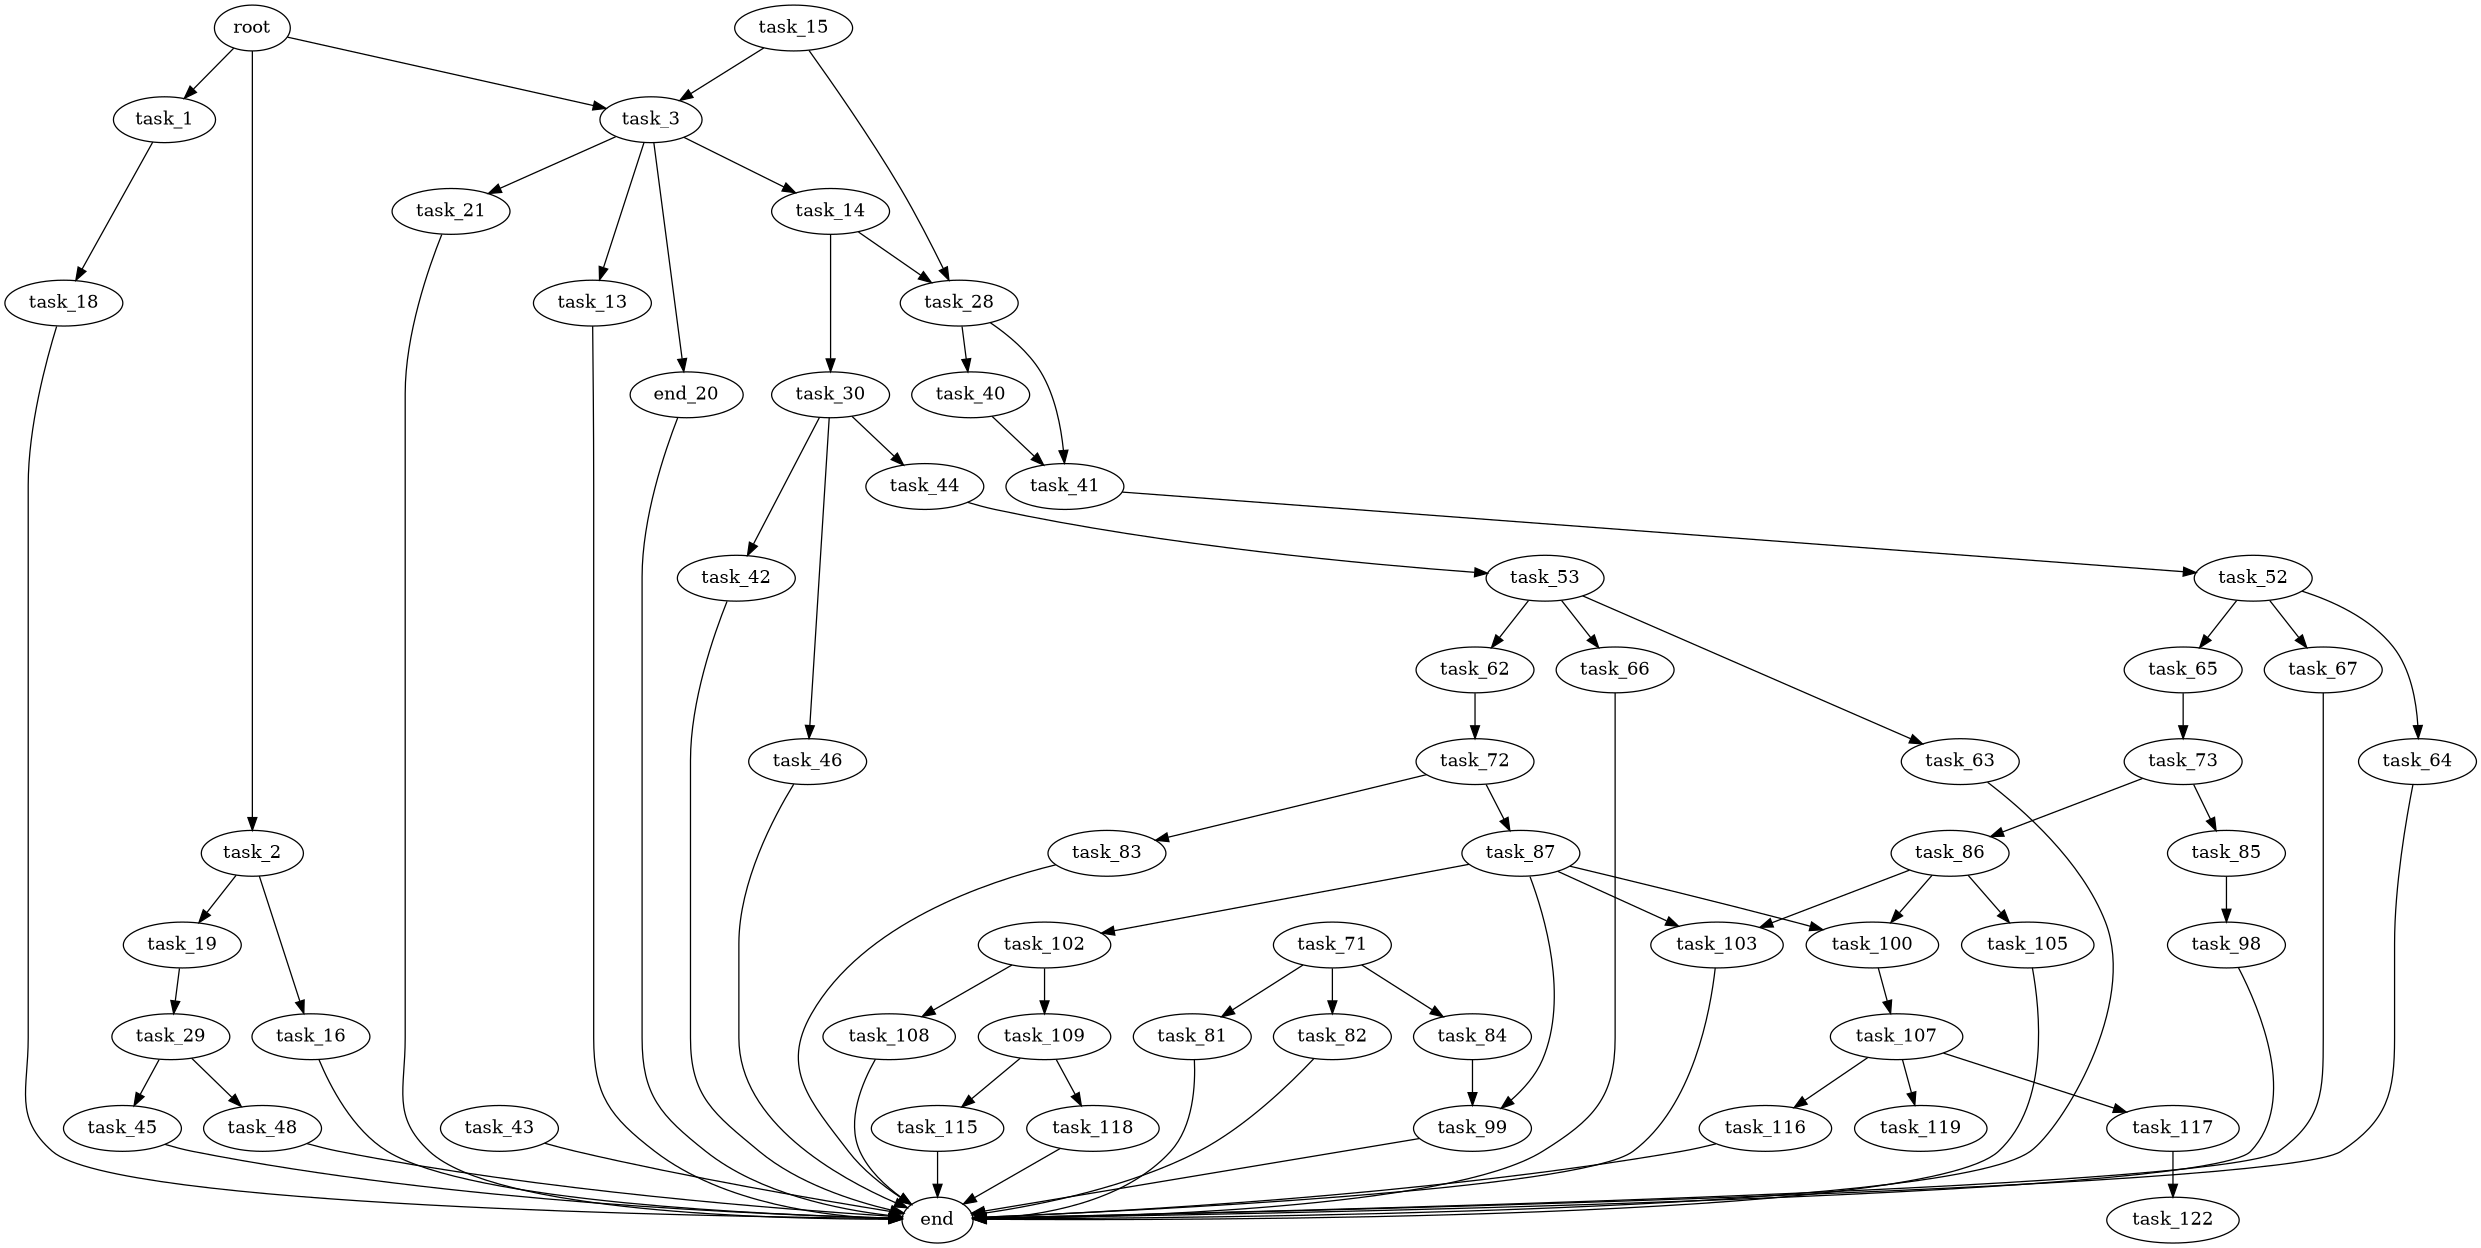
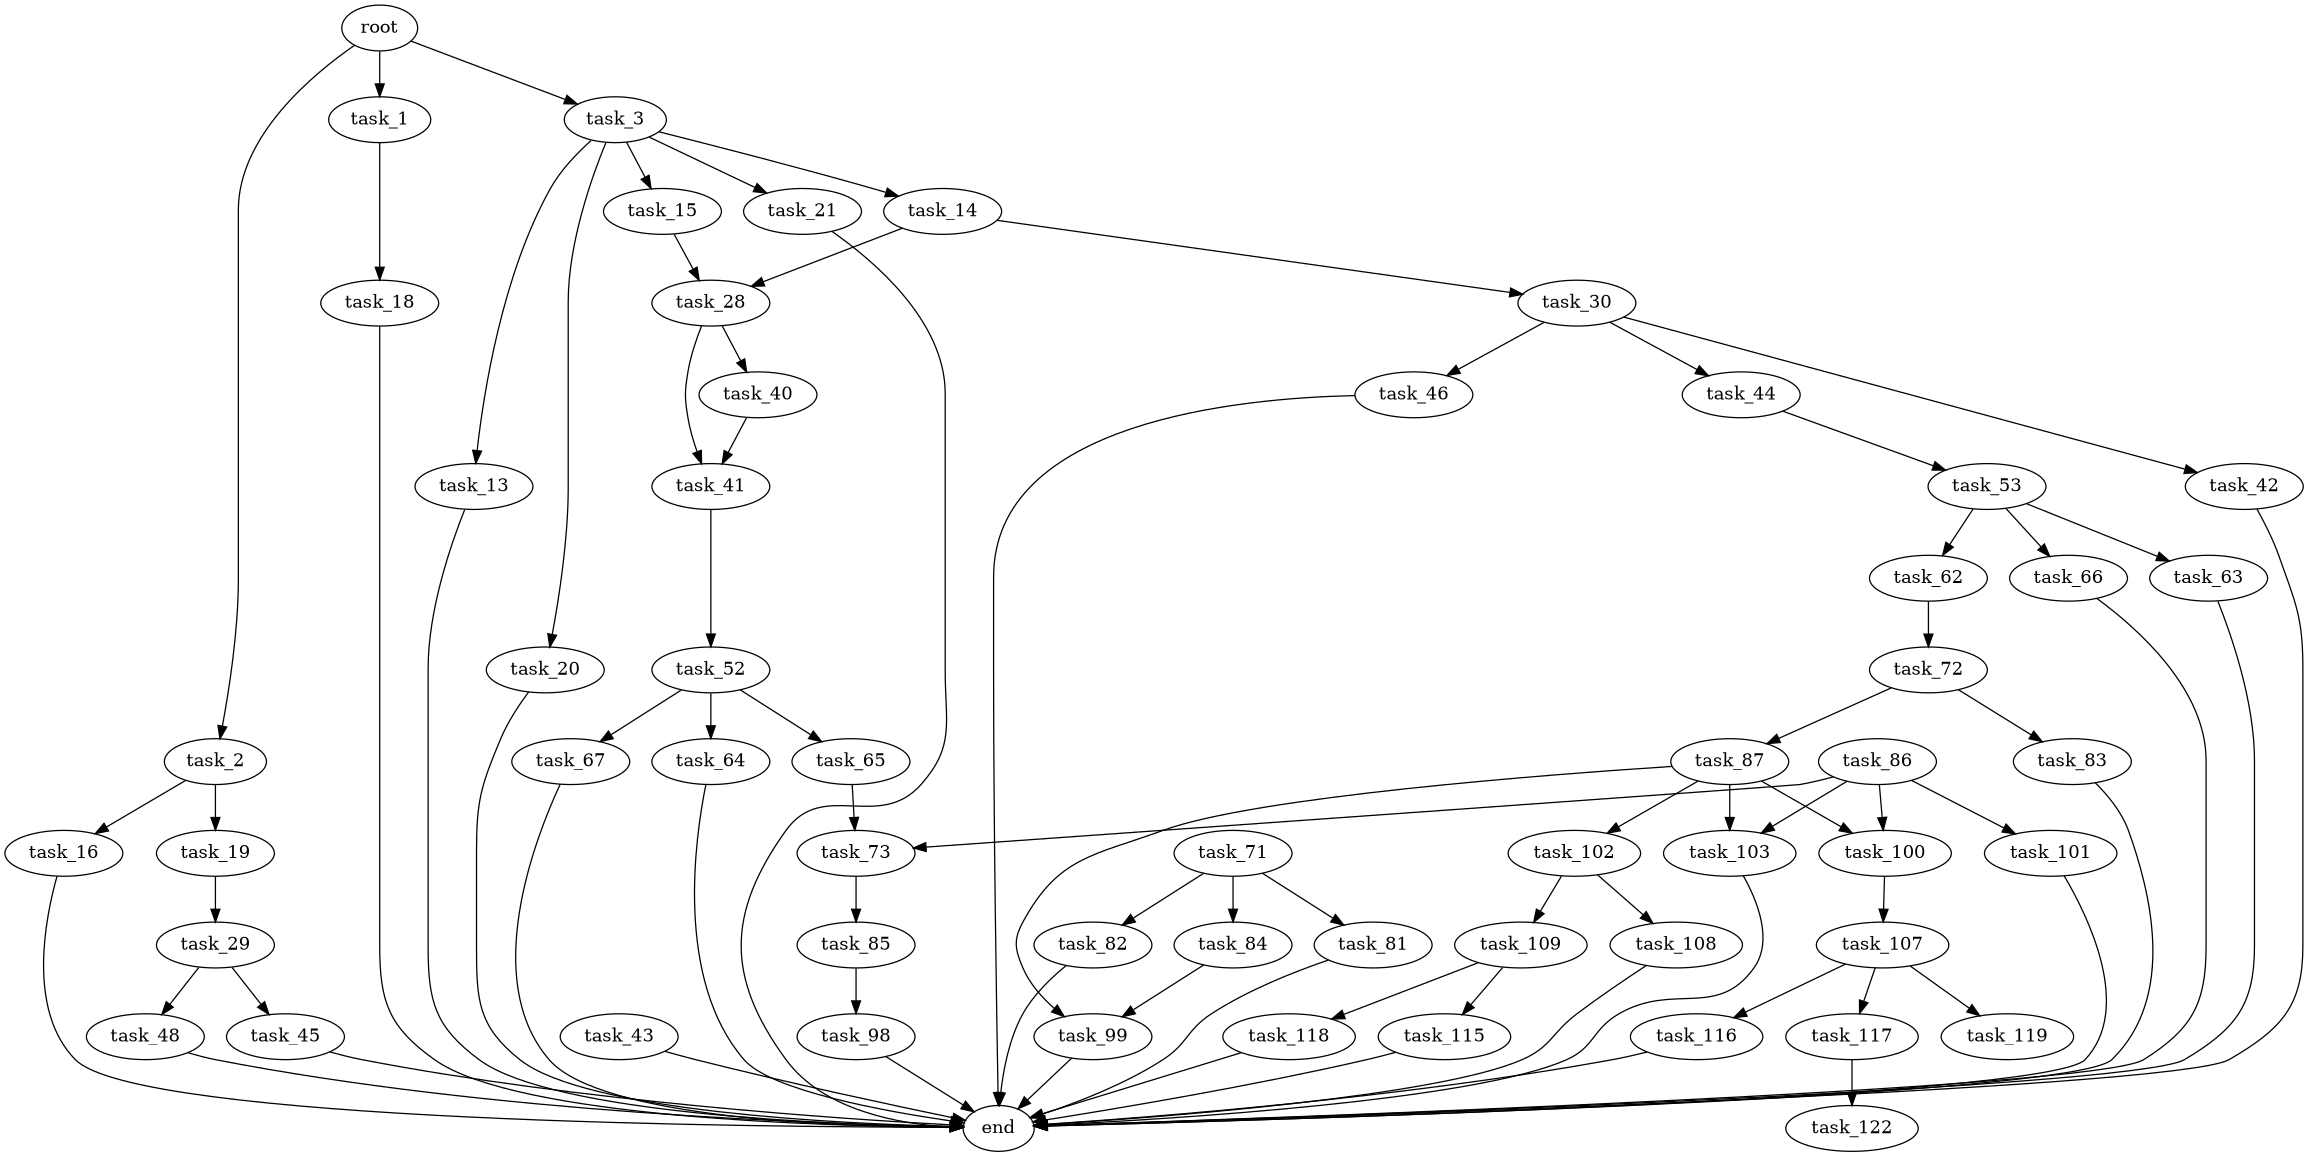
edge "task_15" -> "task_3": reversed
node "end_20": label "end_20" -> "task_20"
edge "task_73" -> "task_86": reversed
node "task_105": label "task_105" -> "task_101"
